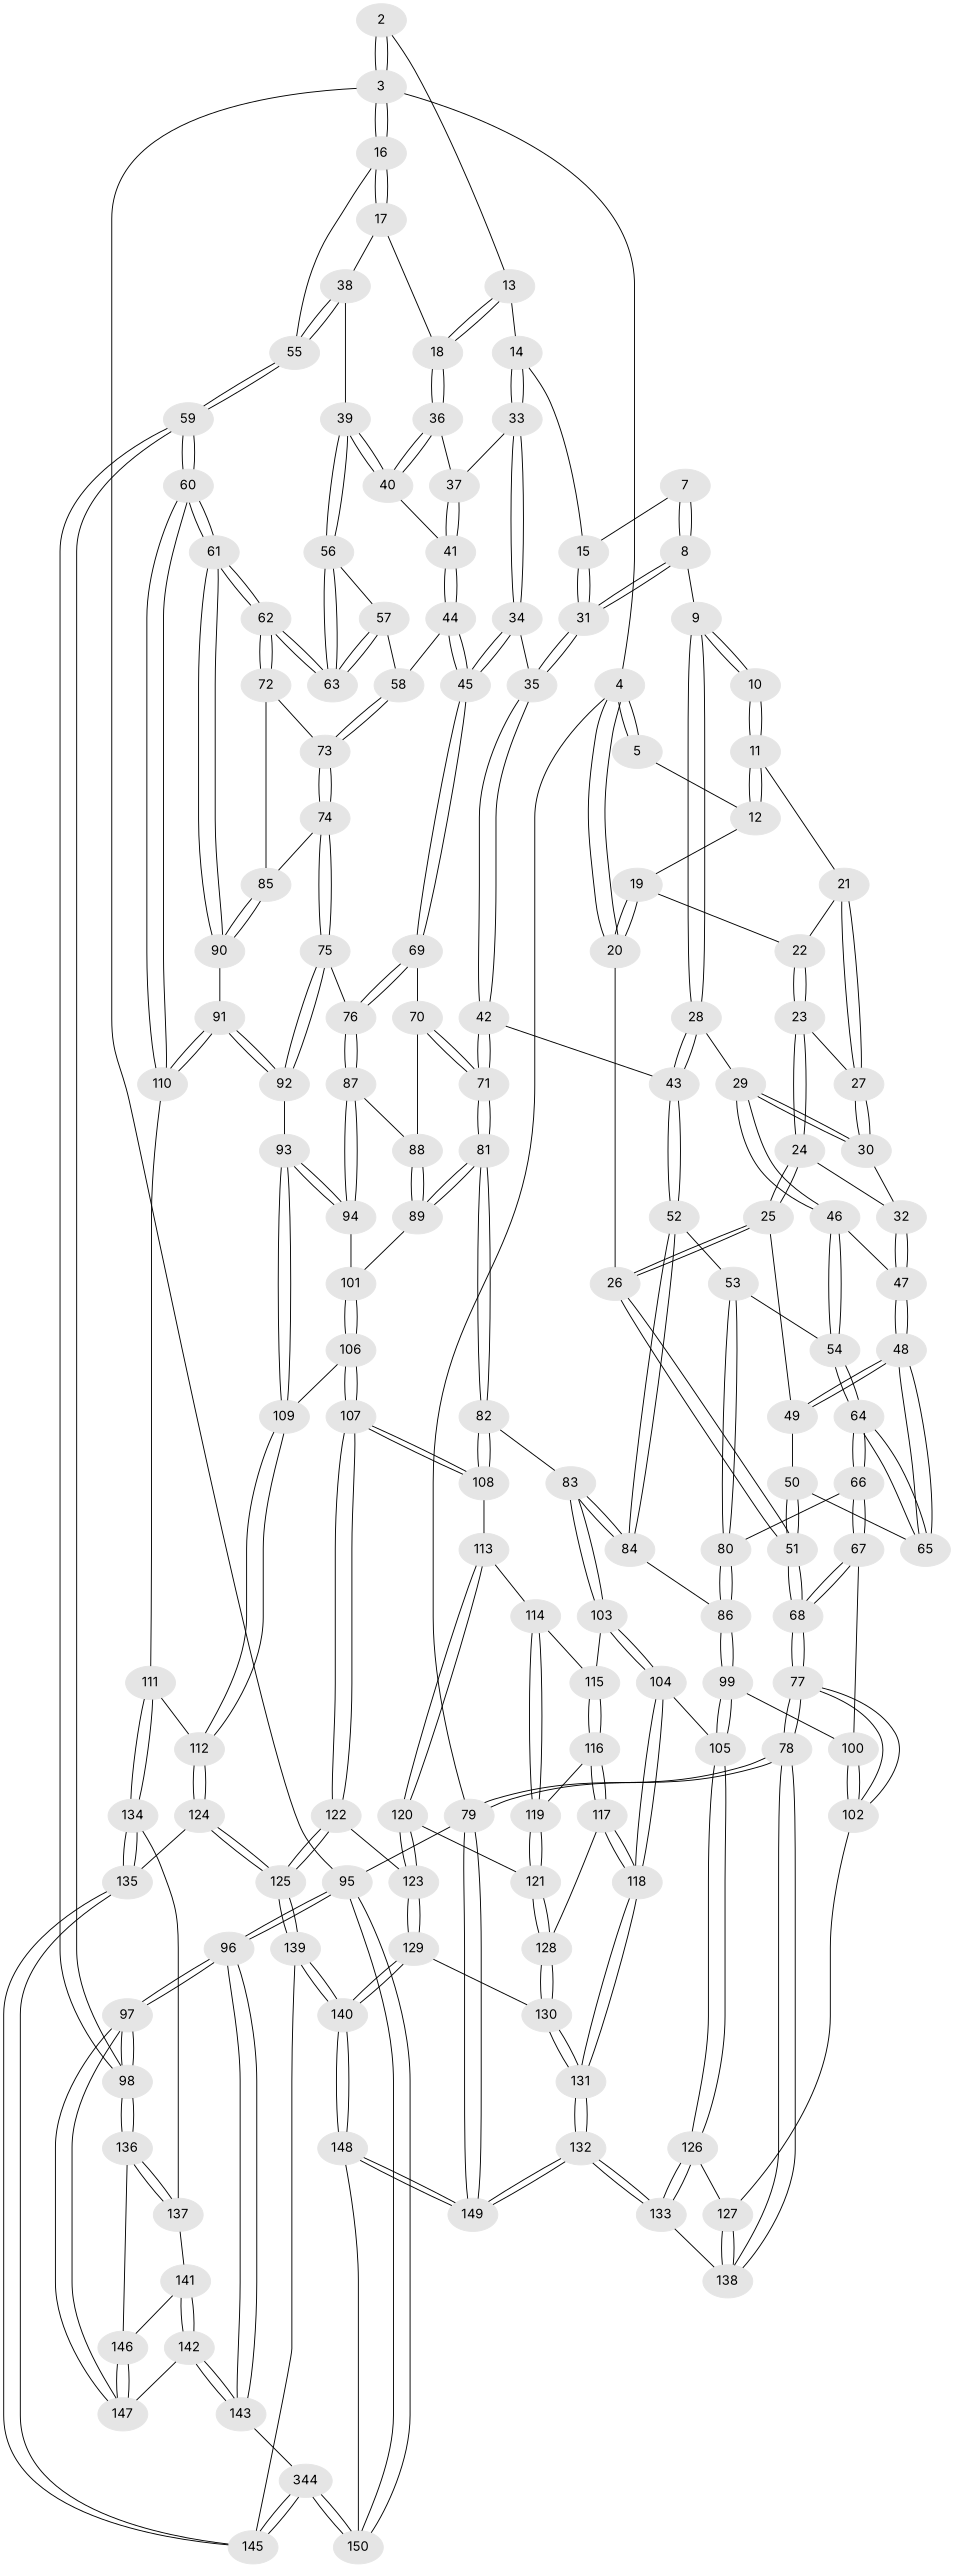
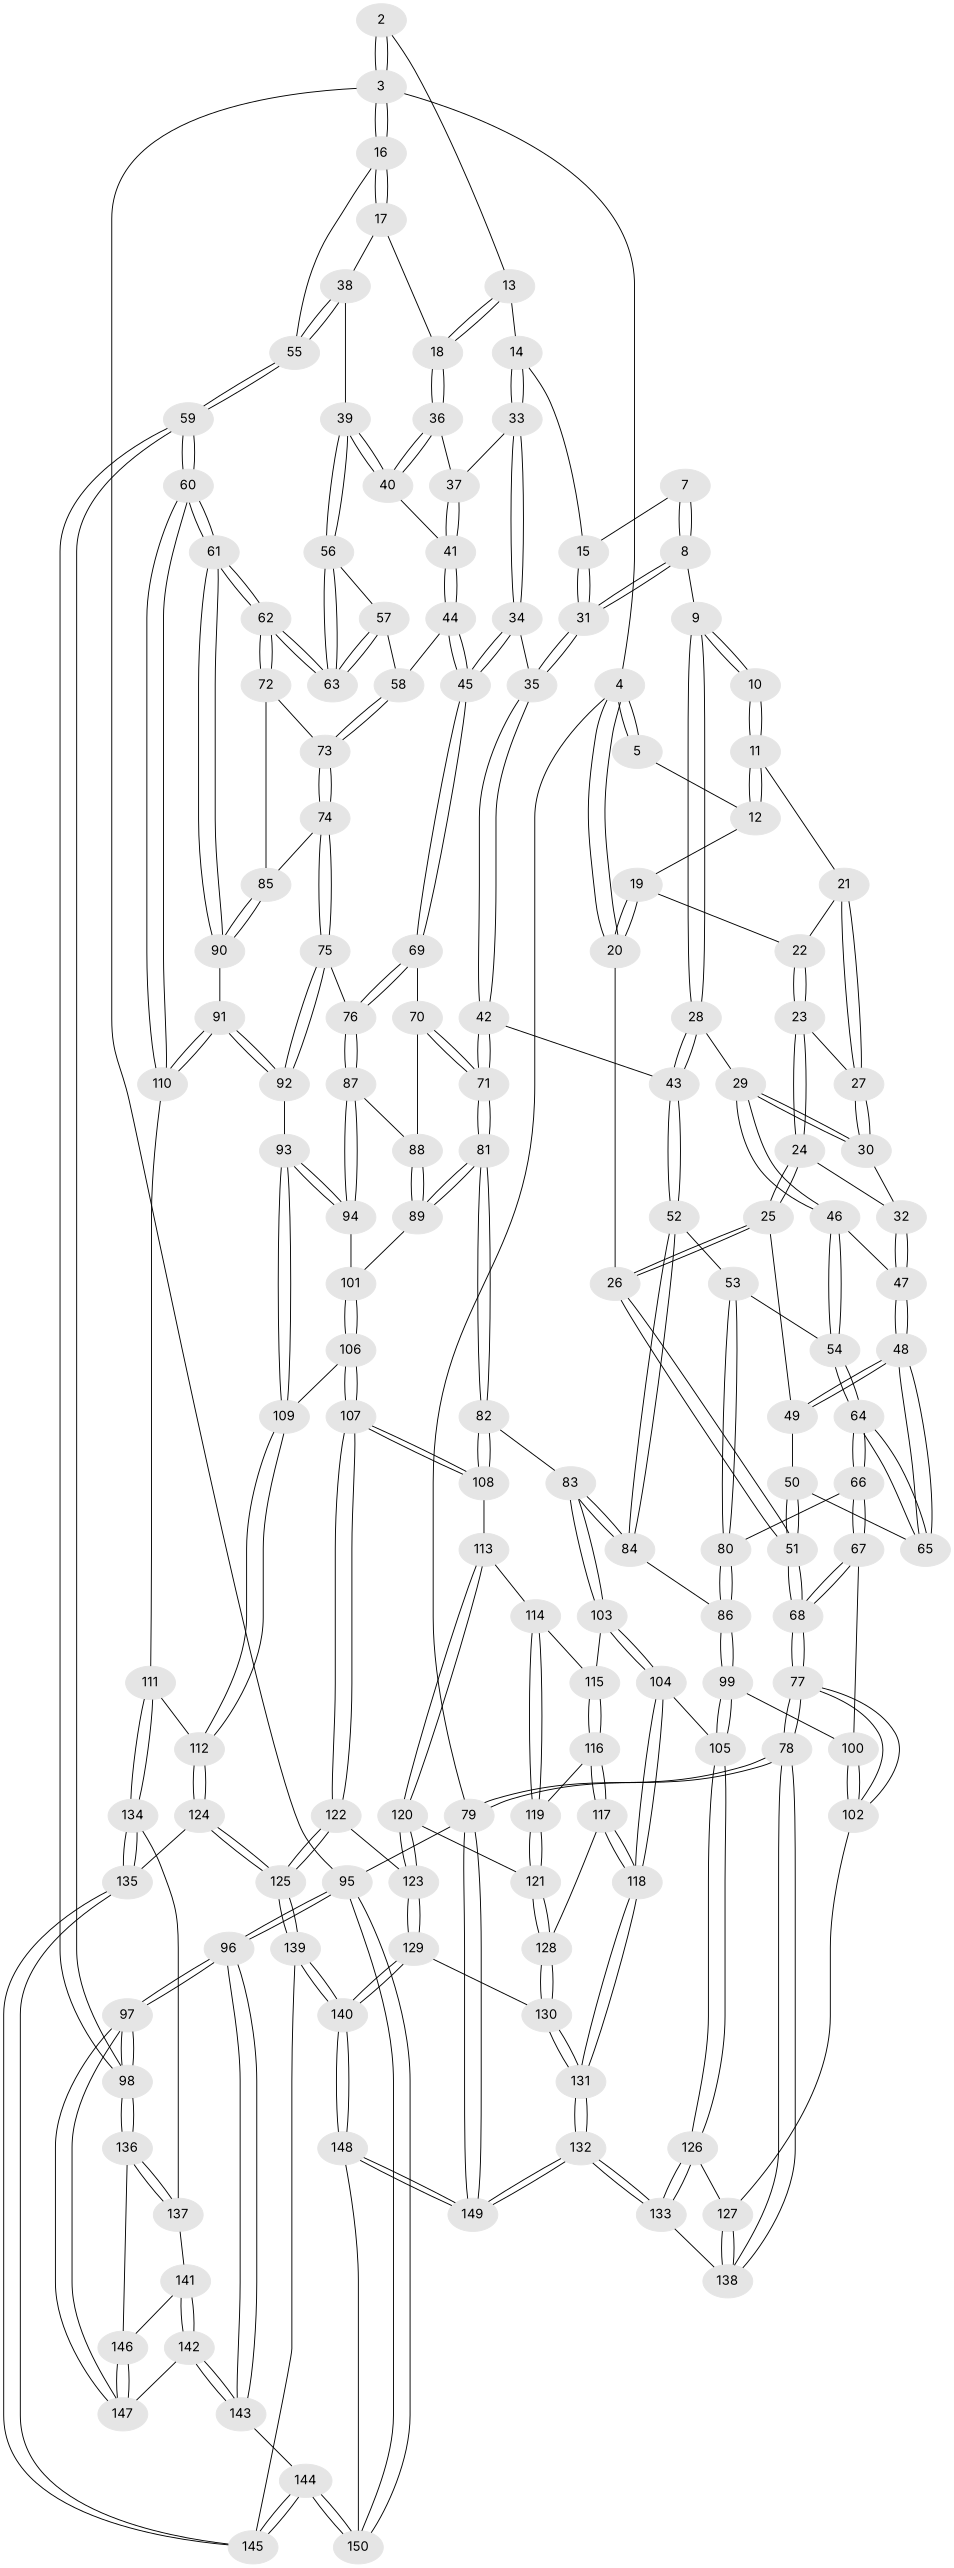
node "344": label "344" -> "144"
